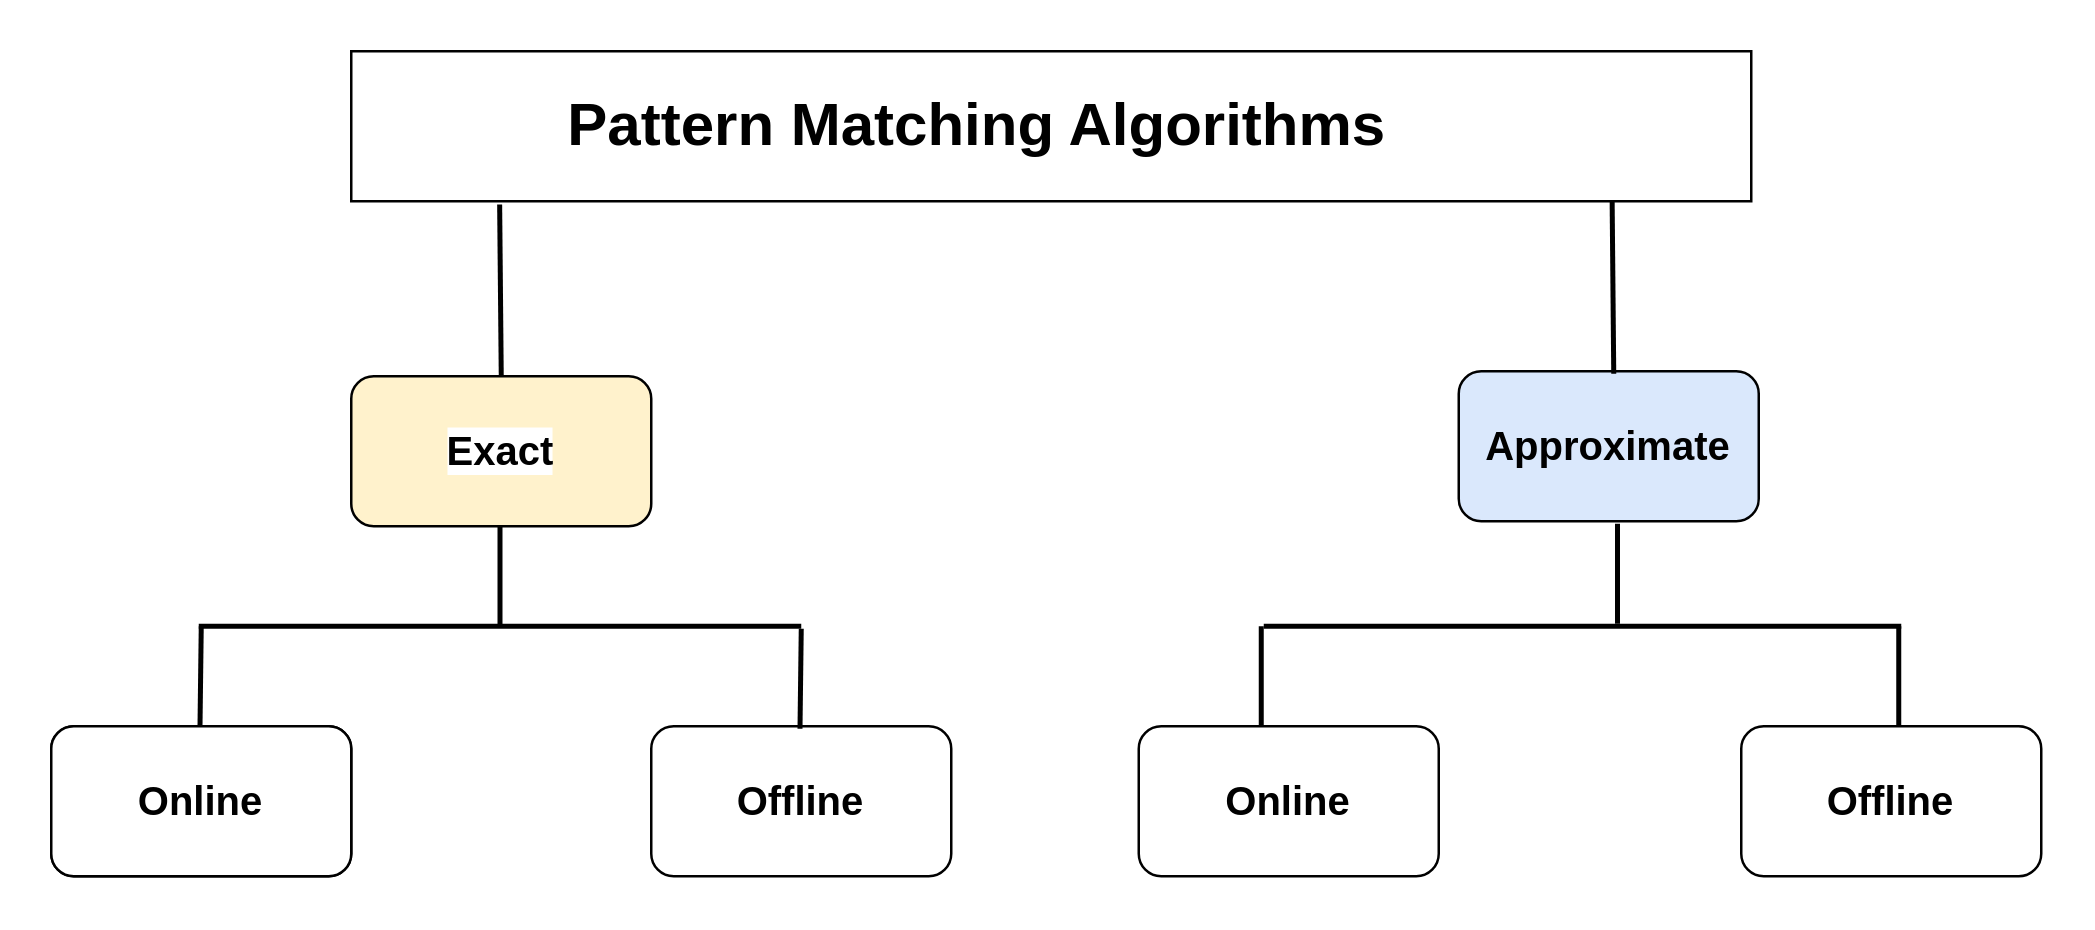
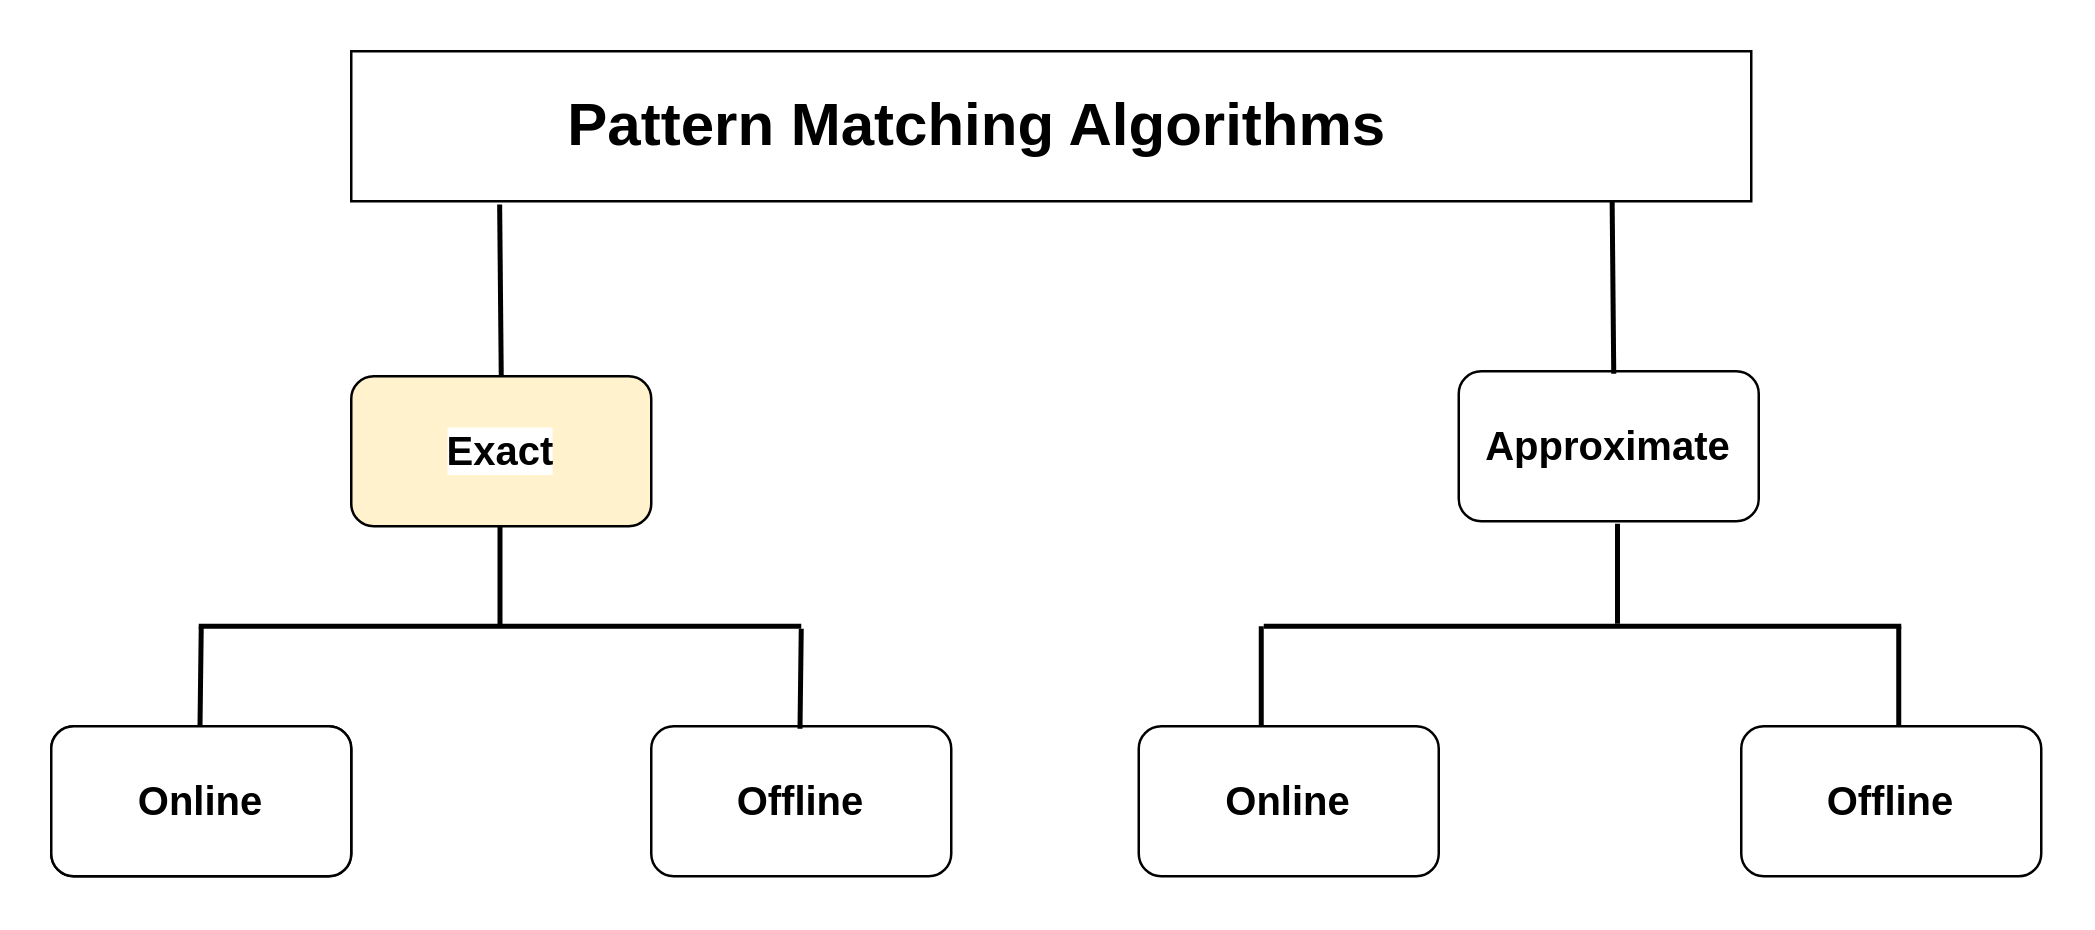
node "Approximate": fillcolor #dae8fc -> #ffffff
